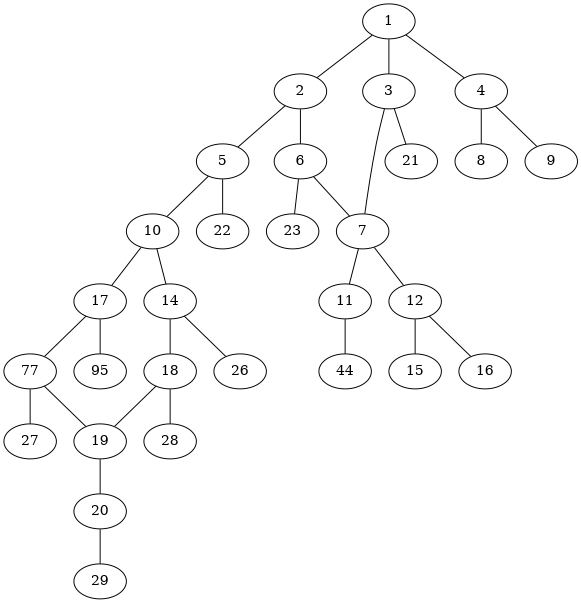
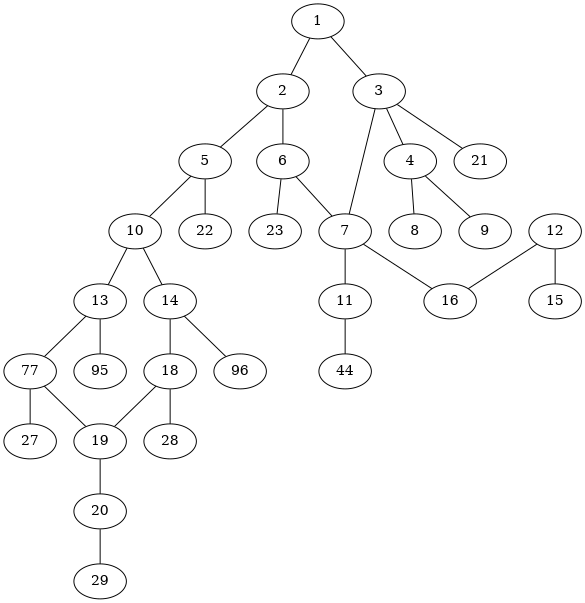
edge "1" -- "4": now "3" -- "4"
edge "7" -- "12": now "7" -- "16"
node "17": label "17" -> "13"
node "26": label "26" -> "96"
